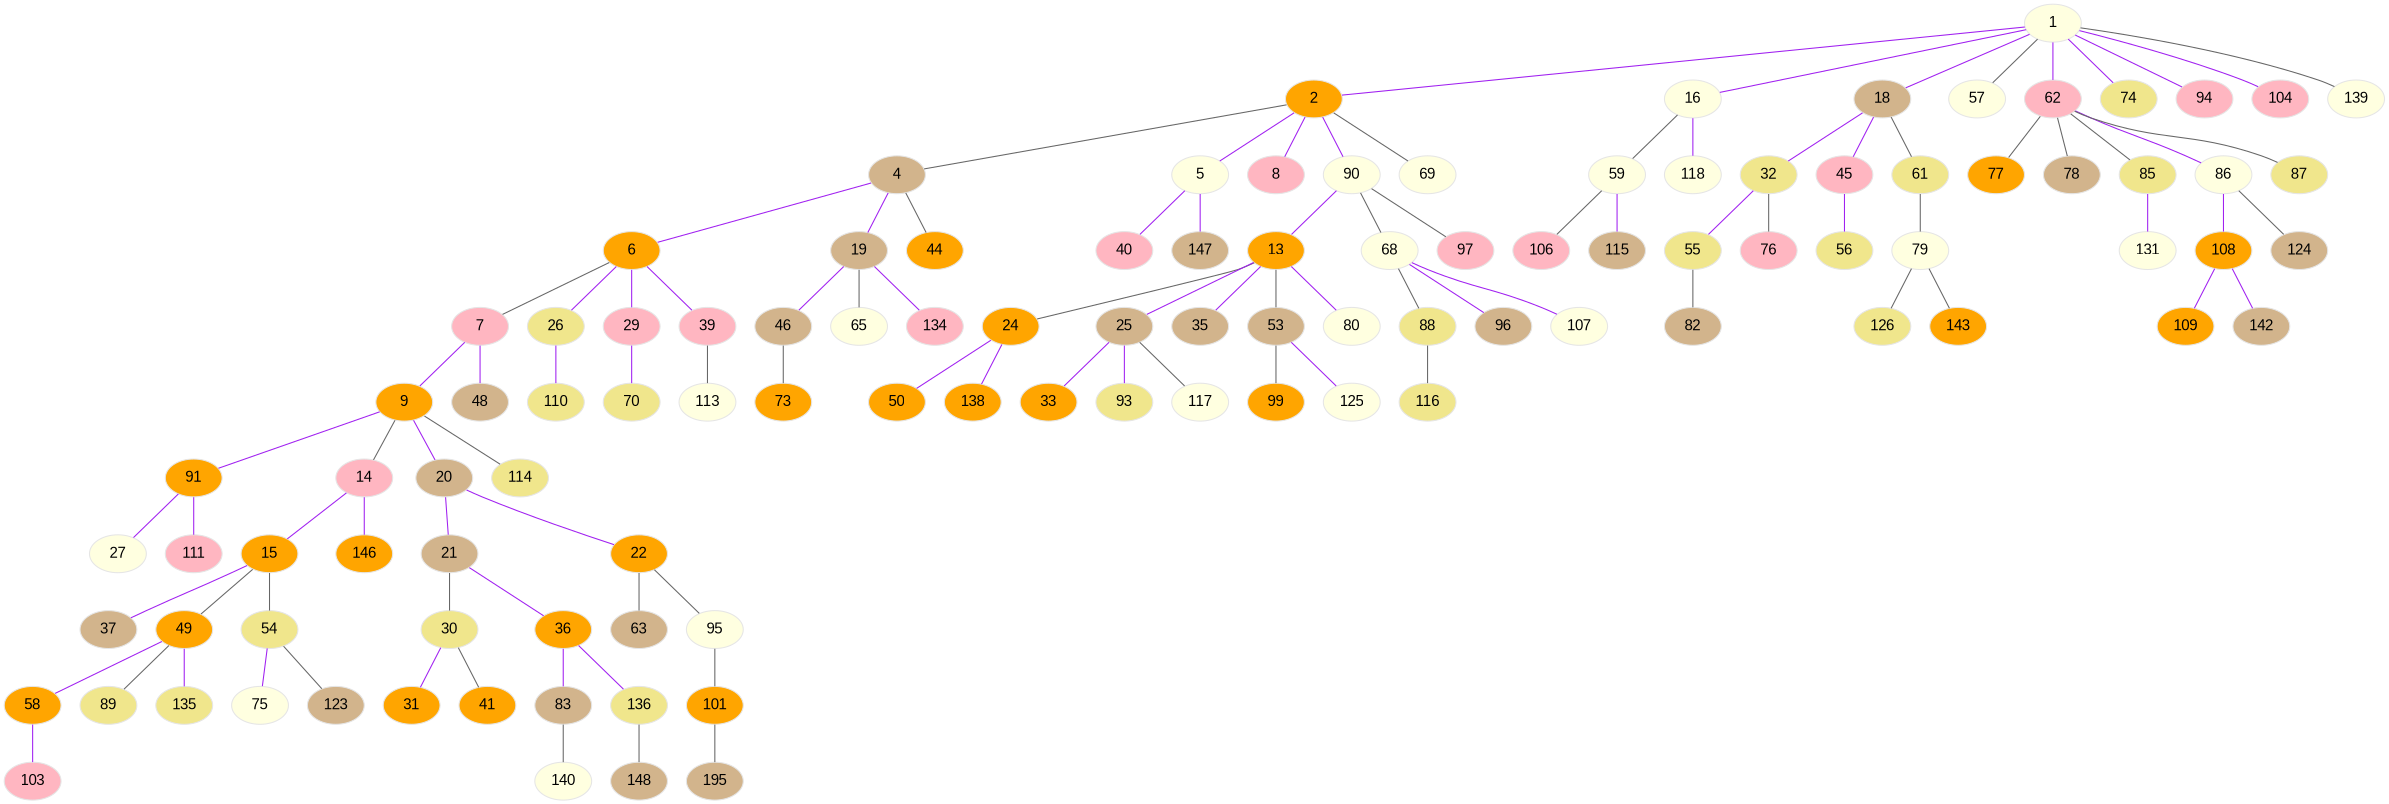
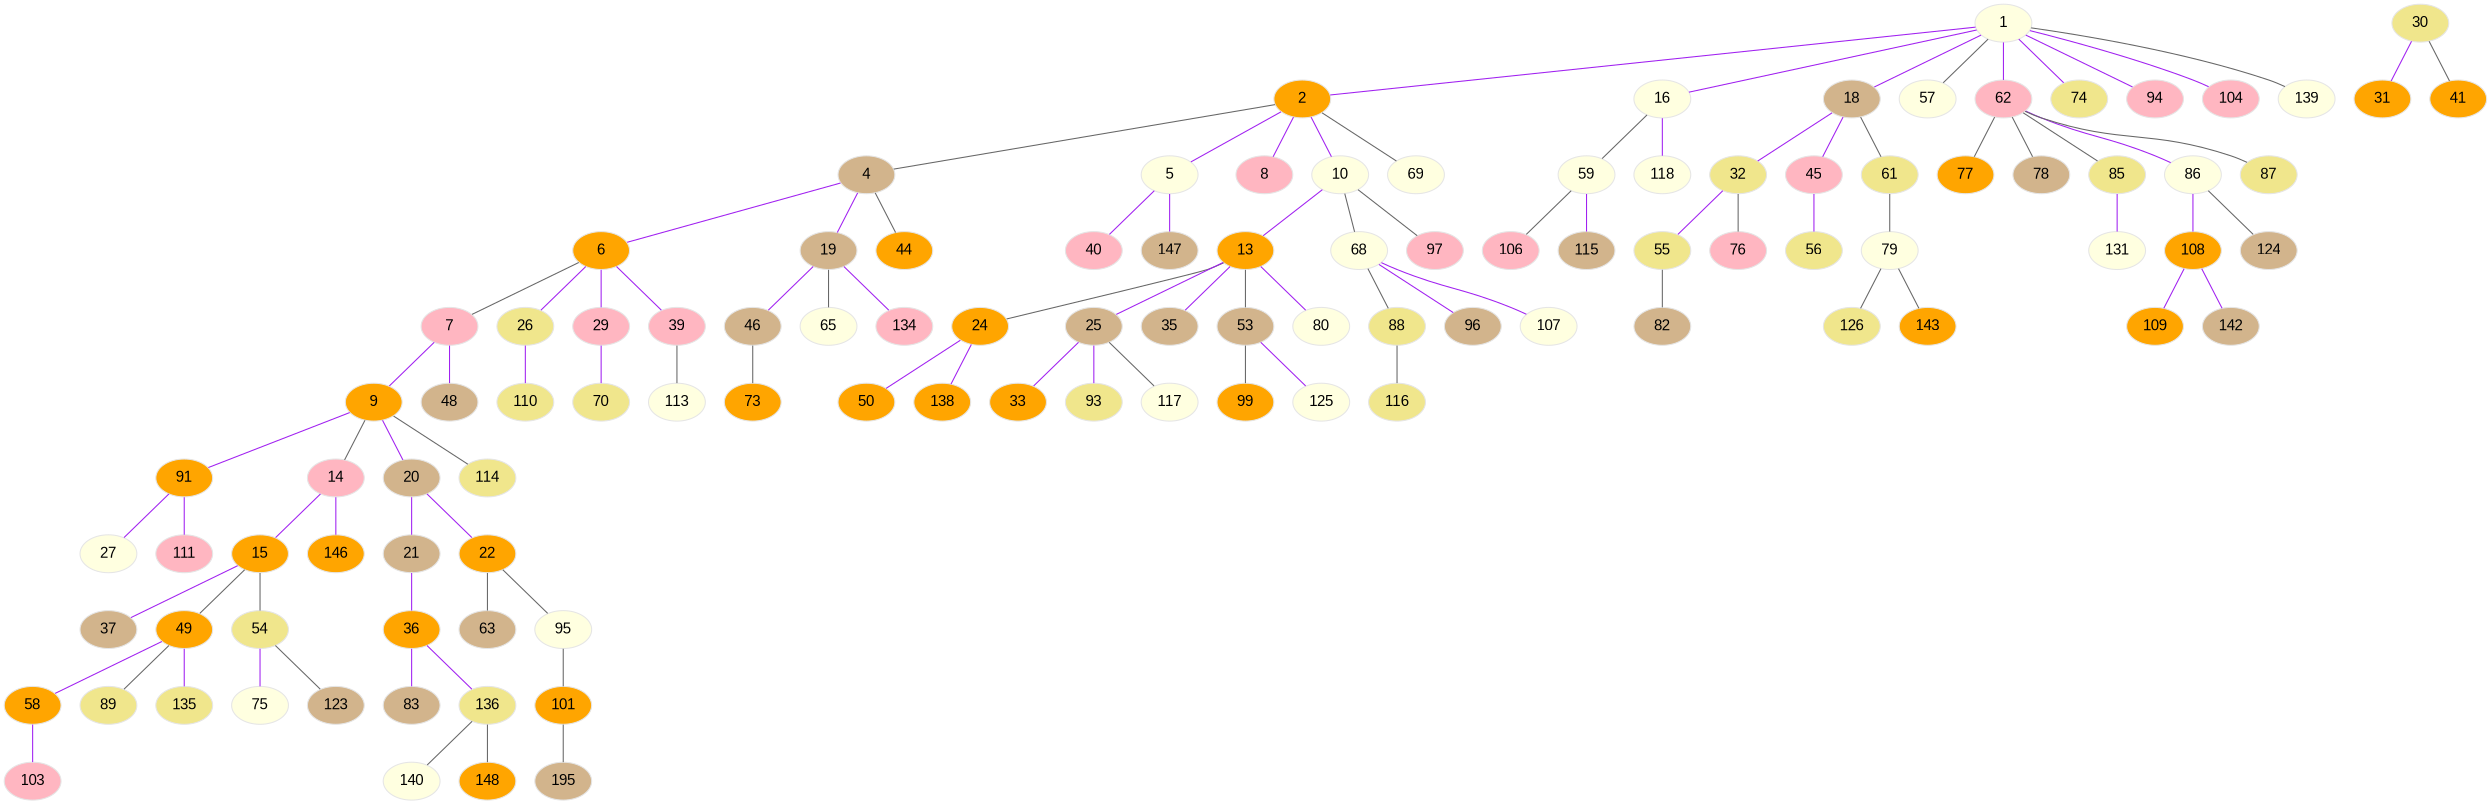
node "90": label "90" -> "10"
edge "21" -- "30": removed
edge "83" -- "140": now "136" -- "140"
node "148": fillcolor tan -> orange
